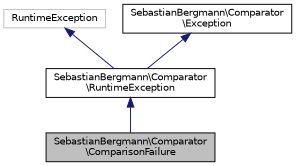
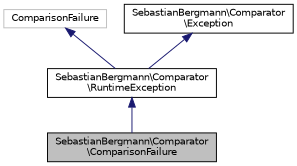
node "RuntimeException": label "RuntimeException" -> "ComparisonFailure"
